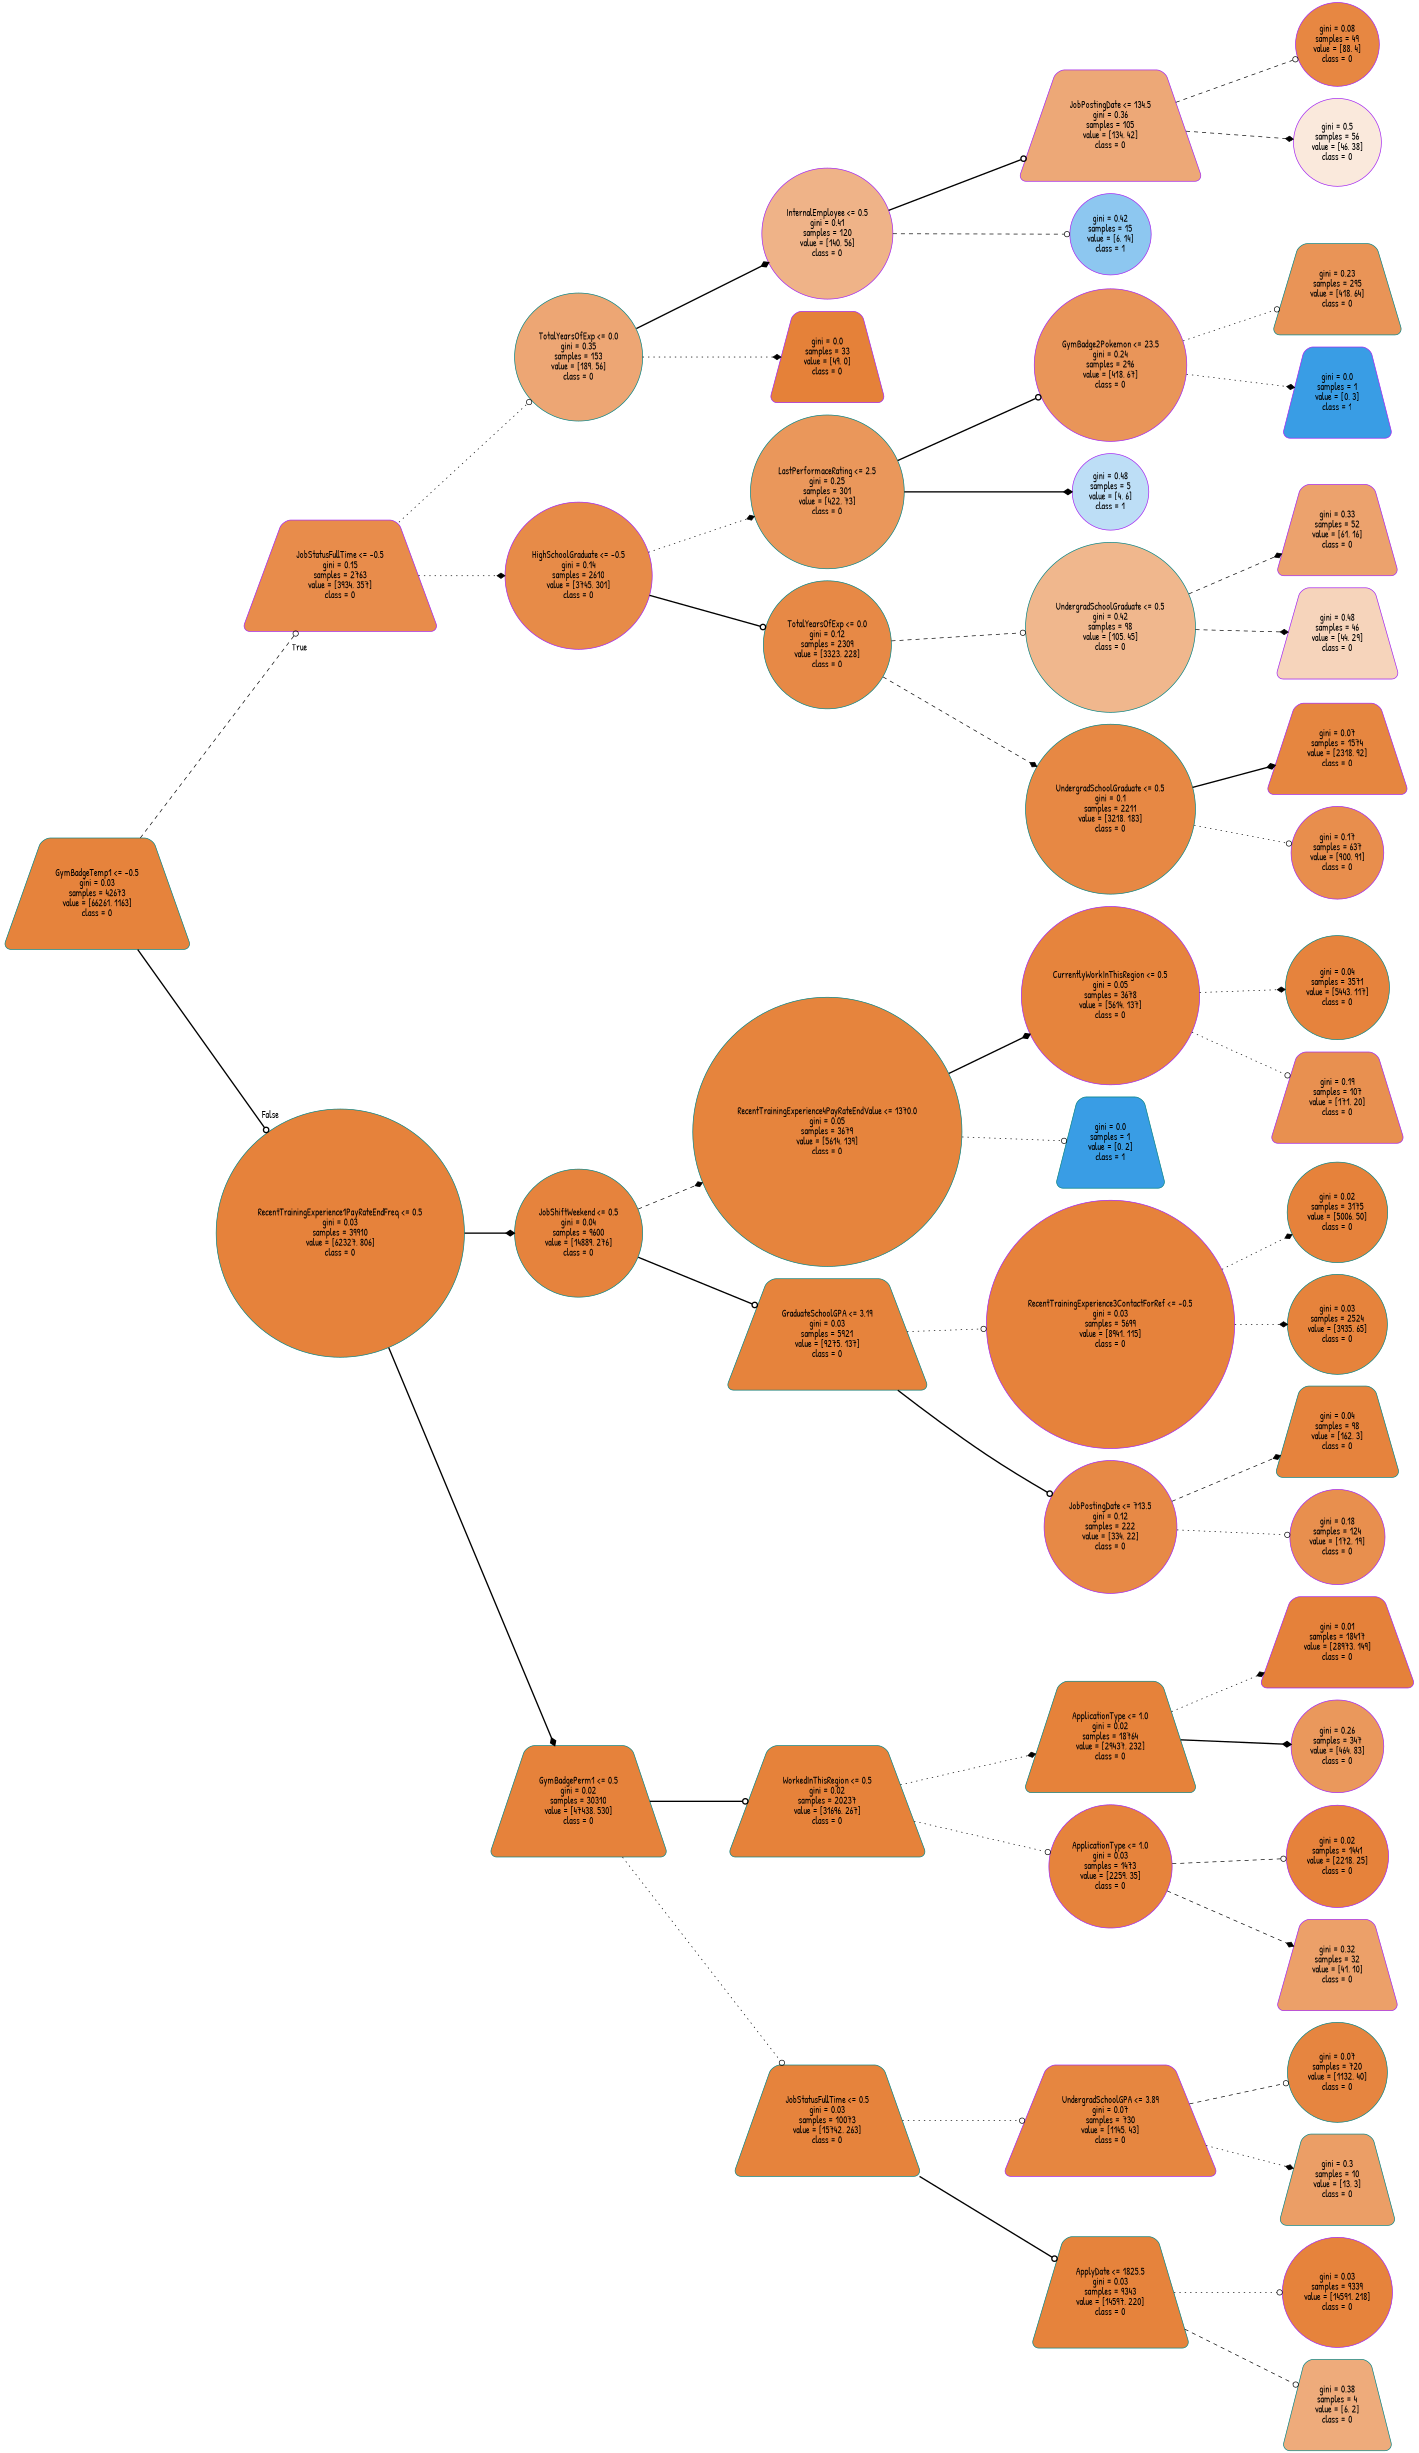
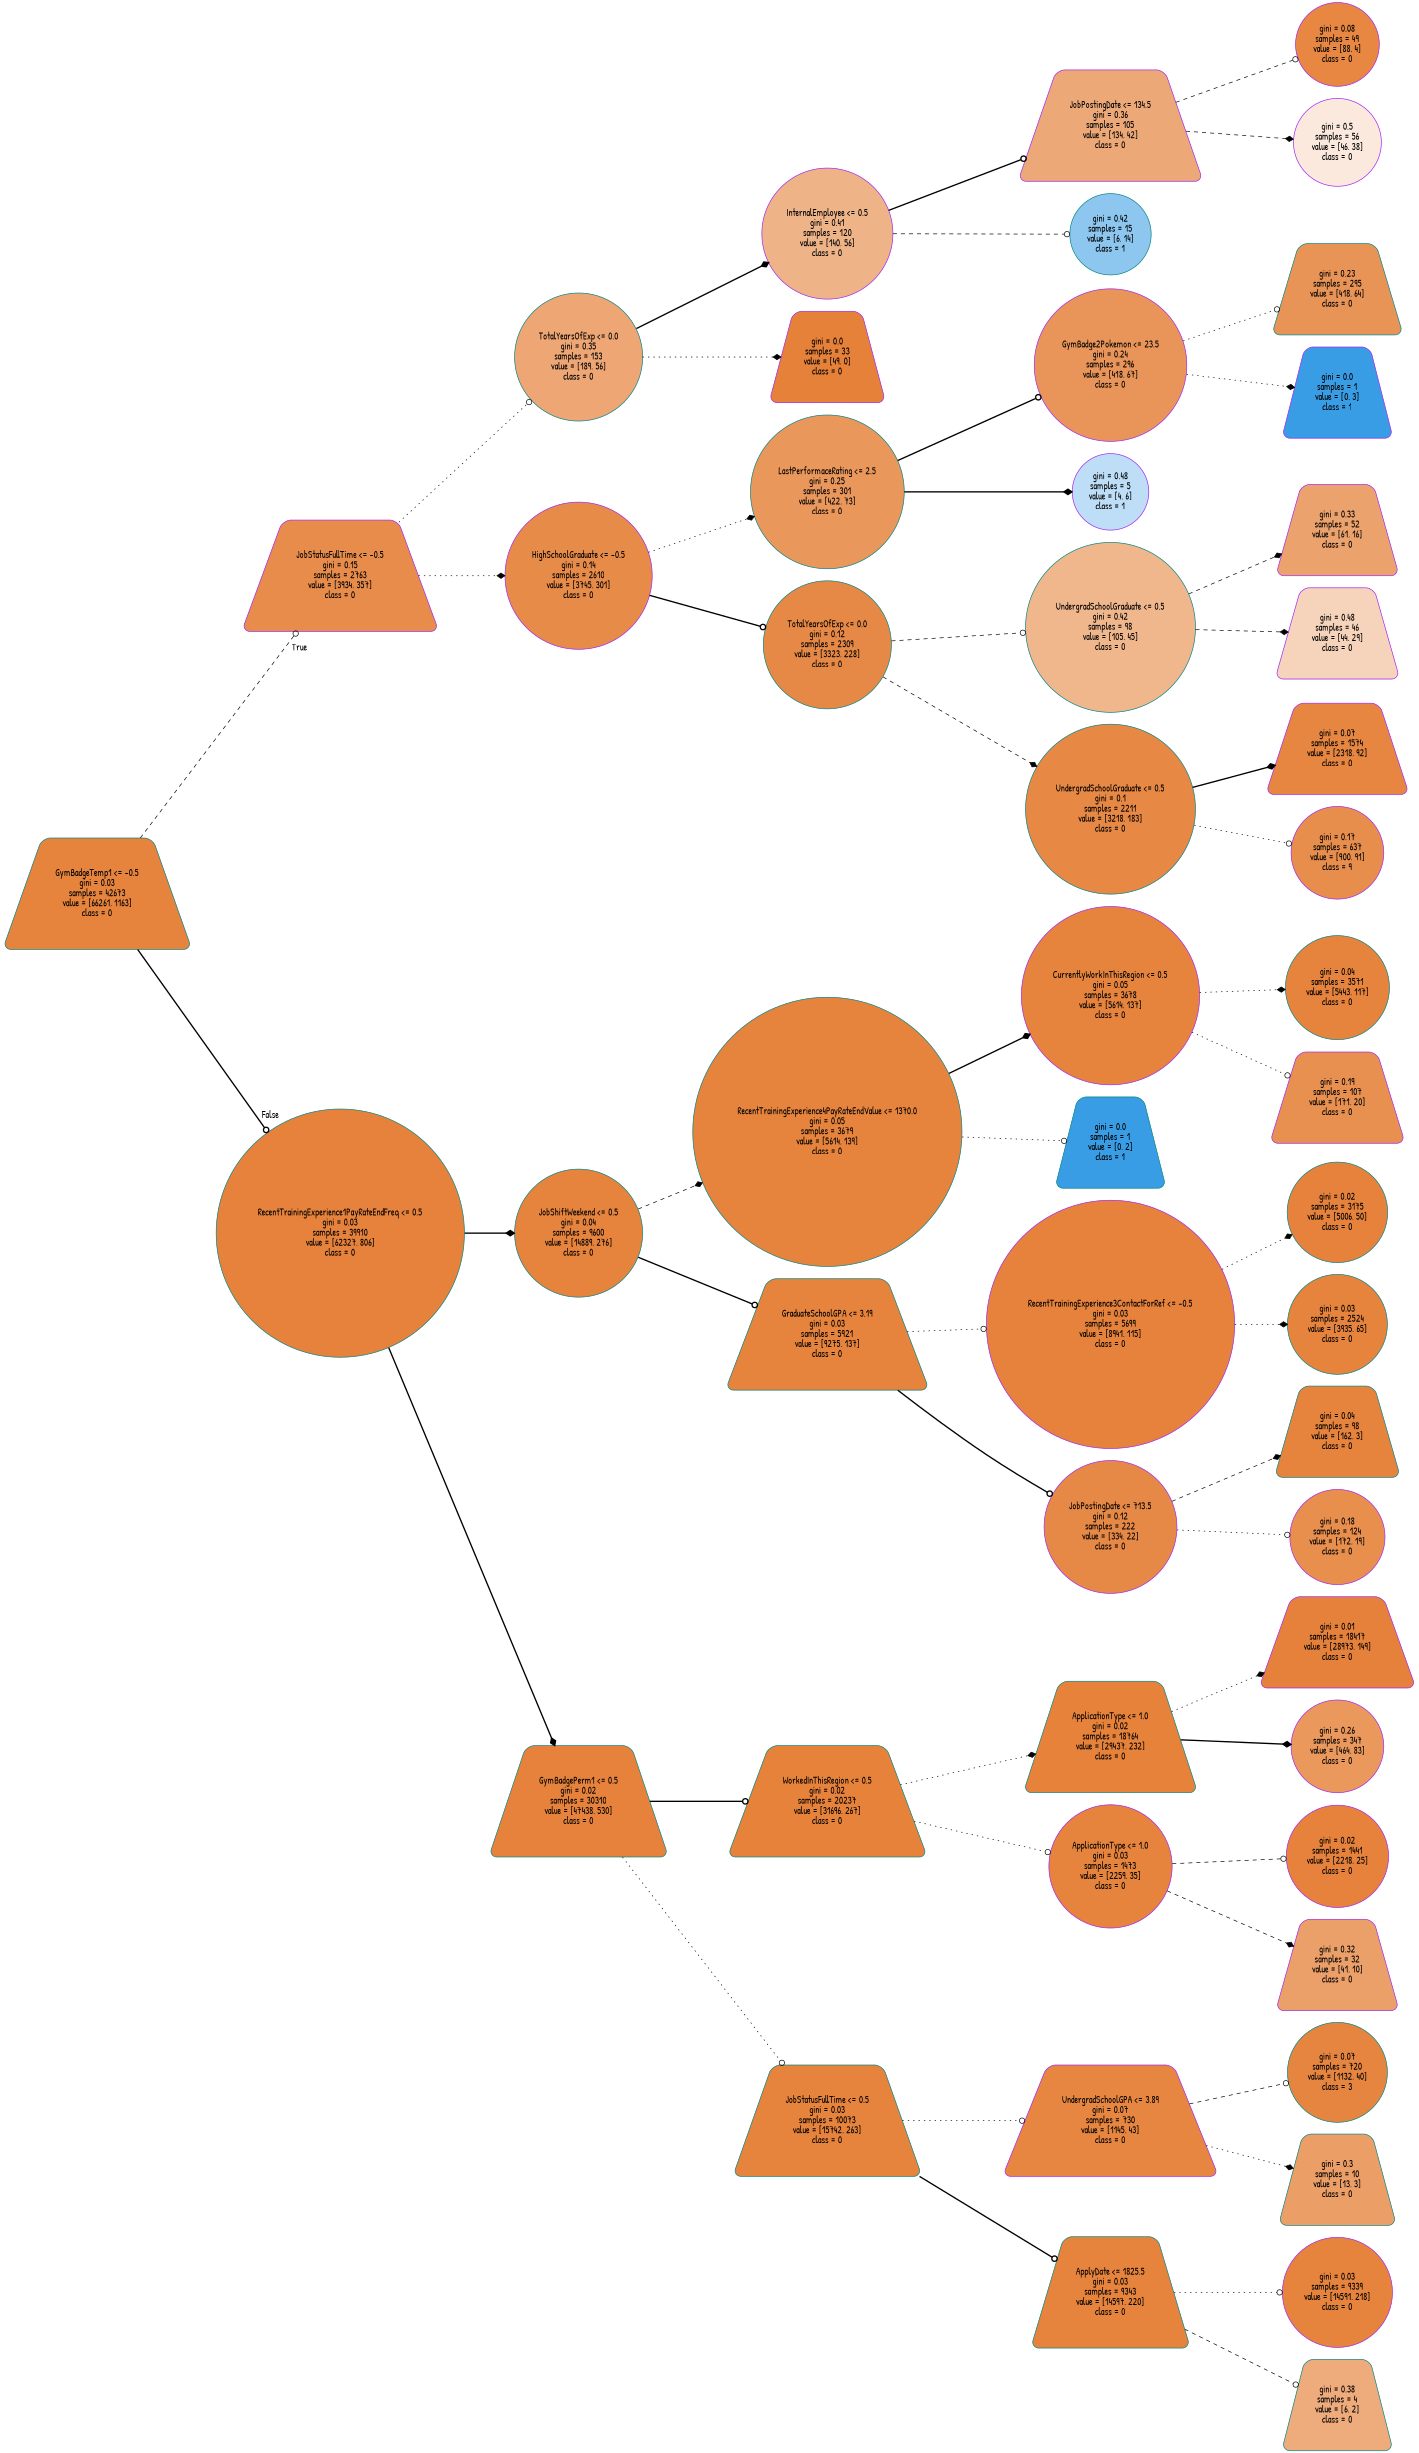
node "gini = 0.42 samples = 15 value = [6, 14] class = 1": color purple -> teal
node "gini = 0.17 samples = 637 value = [900, 91] class = 0": label "gini = 0.17 samples = 637 value = [900, 91] class = 0" -> "gini = 0.17 samples = 637 value = [900, 91] class = 9"
node "gini = 0.07 samples = 720 value = [1132, 40] class = 0": label "gini = 0.07 samples = 720 value = [1132, 40] class = 0" -> "gini = 0.07 samples = 720 value = [1132, 40] class = 3"
